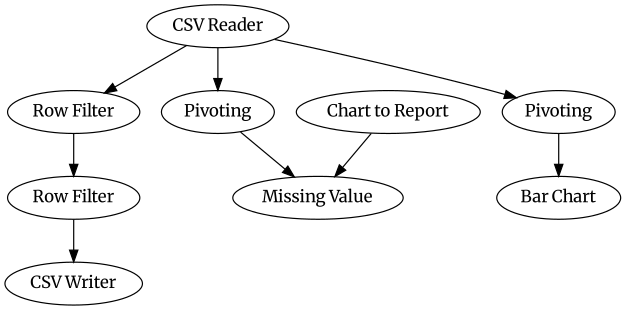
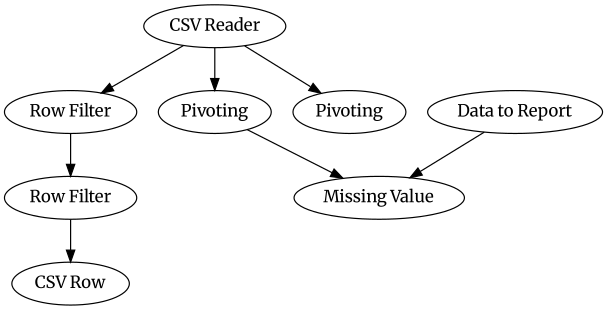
node "Chart to Report": label "Chart to Report" -> "Data to Report"
node "Bar Chart": removed
node "CSV Writer": label "CSV Writer" -> "CSV Row"
